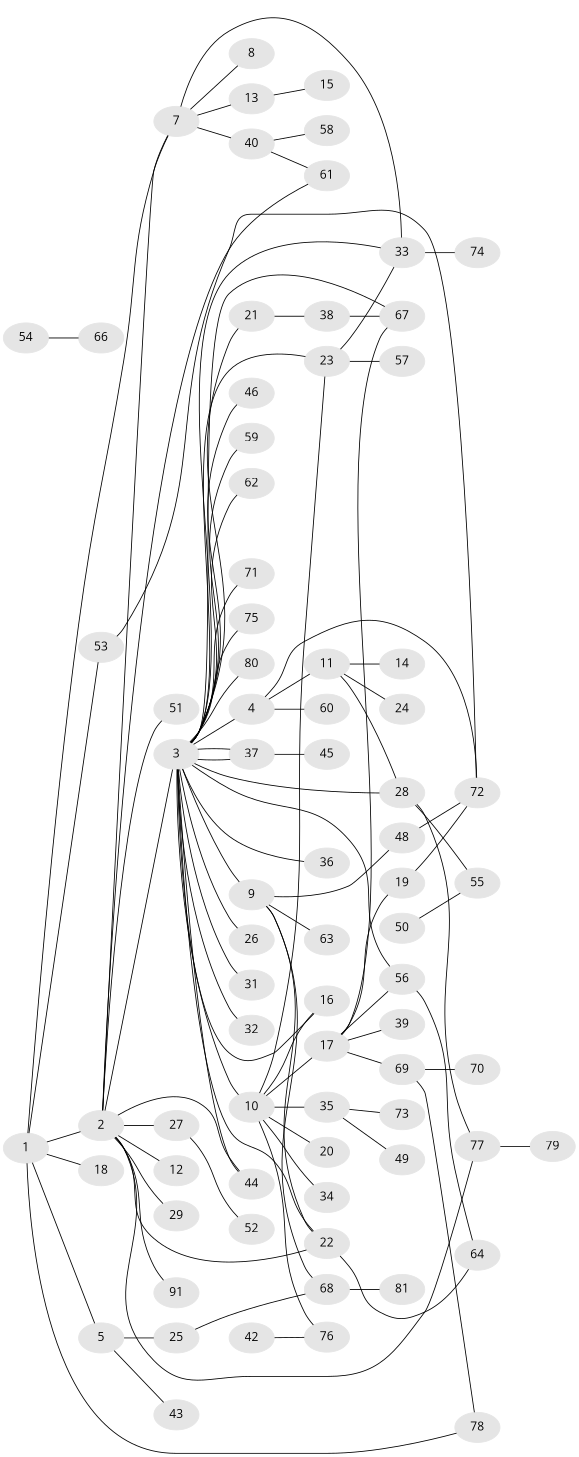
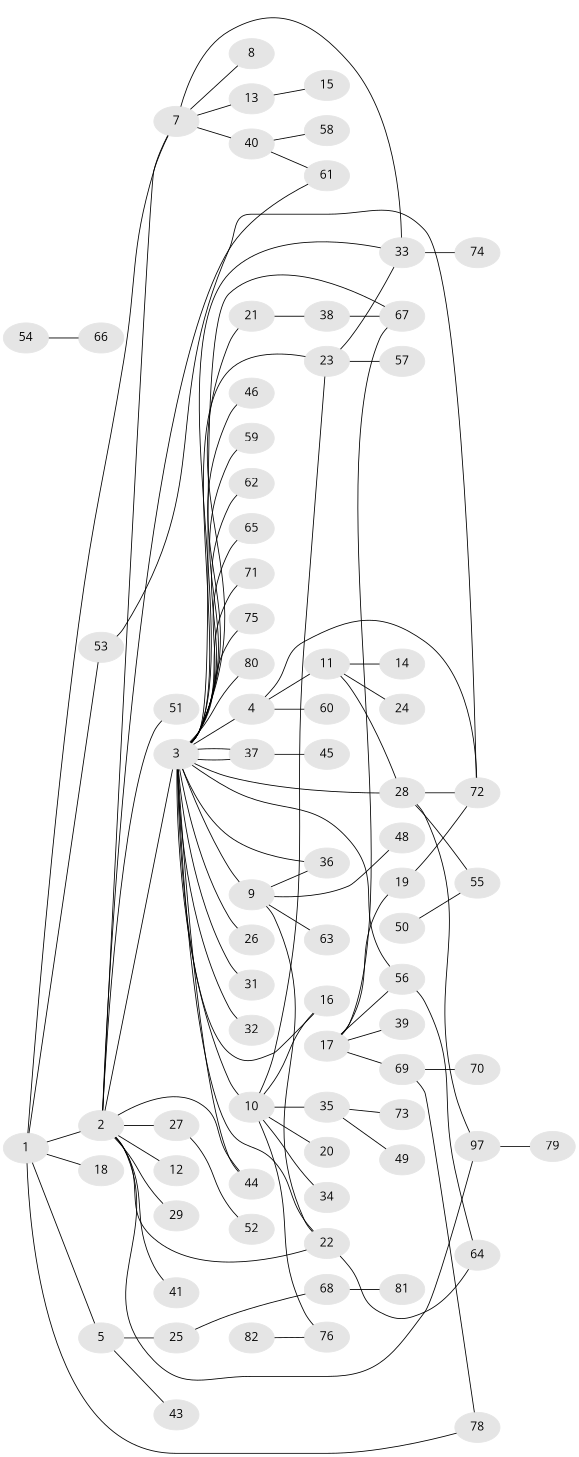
node "65": added
edge "72" -- "48": now "72" -- "28"
edge "17" -- "10": removed
edge "9" -- "68": now "9" -- "36"
node "77": label "77" -> "97"
node "91": label "91" -> "41"
node "42": label "42" -> "82"
